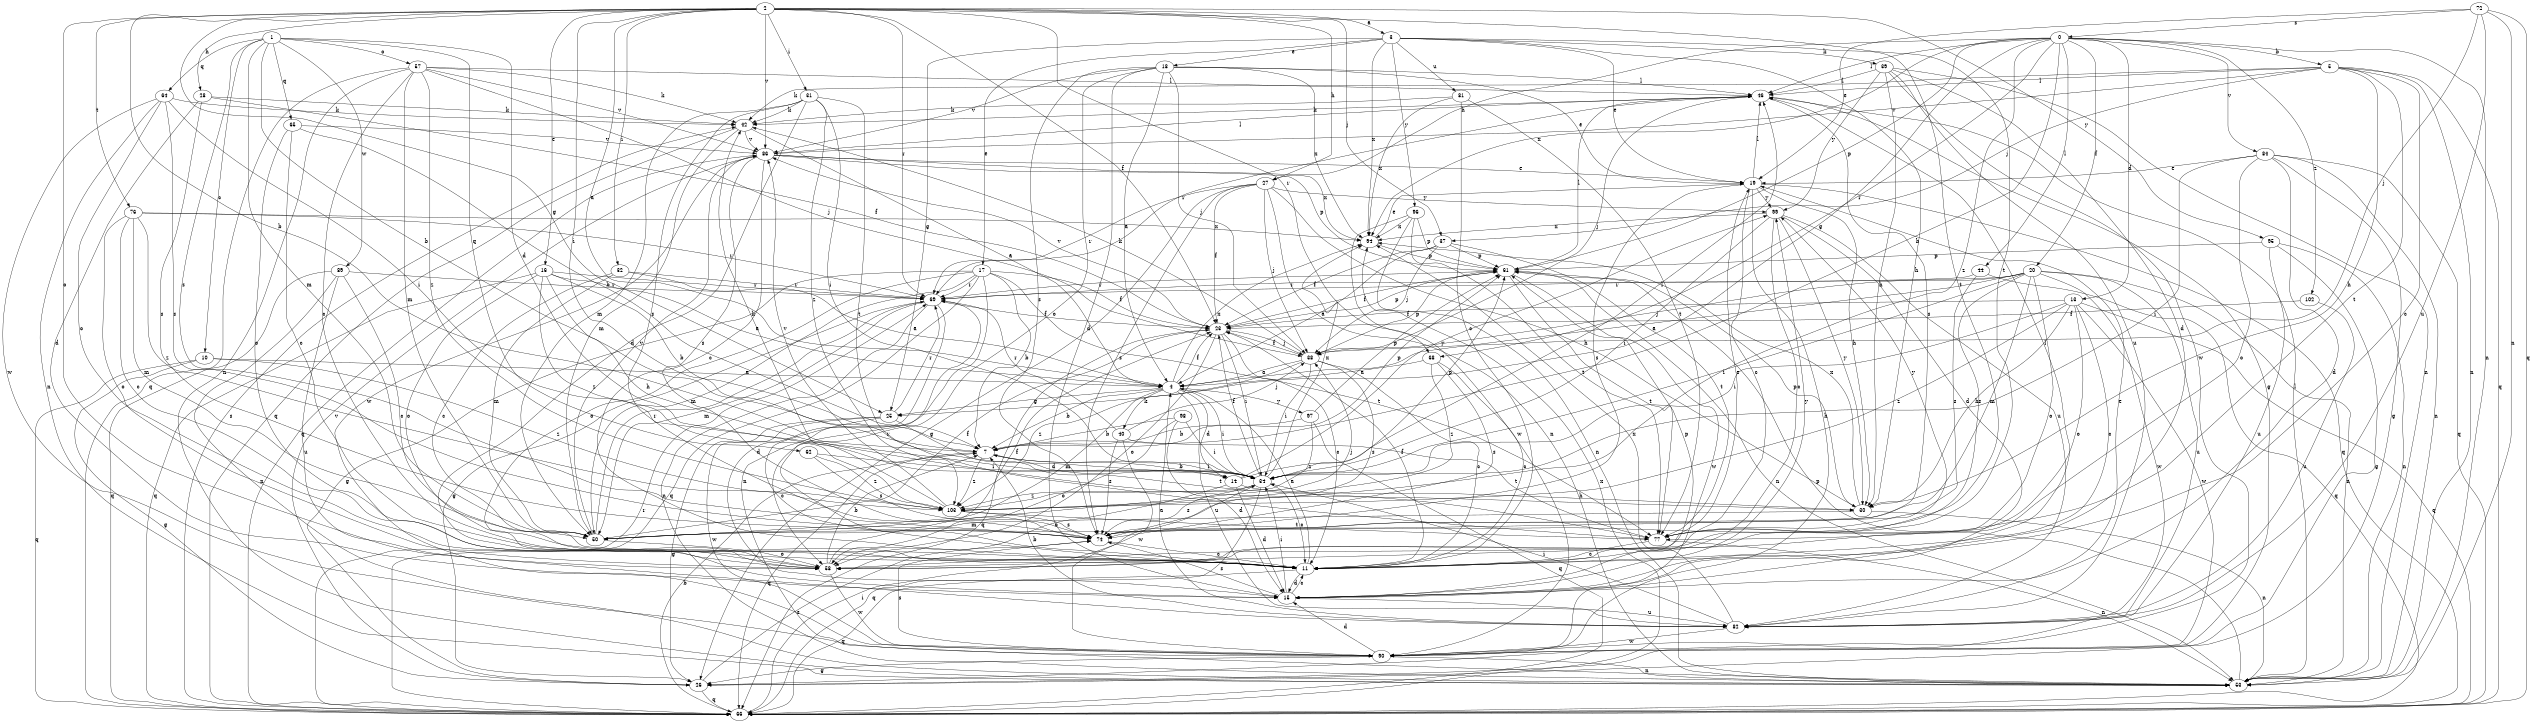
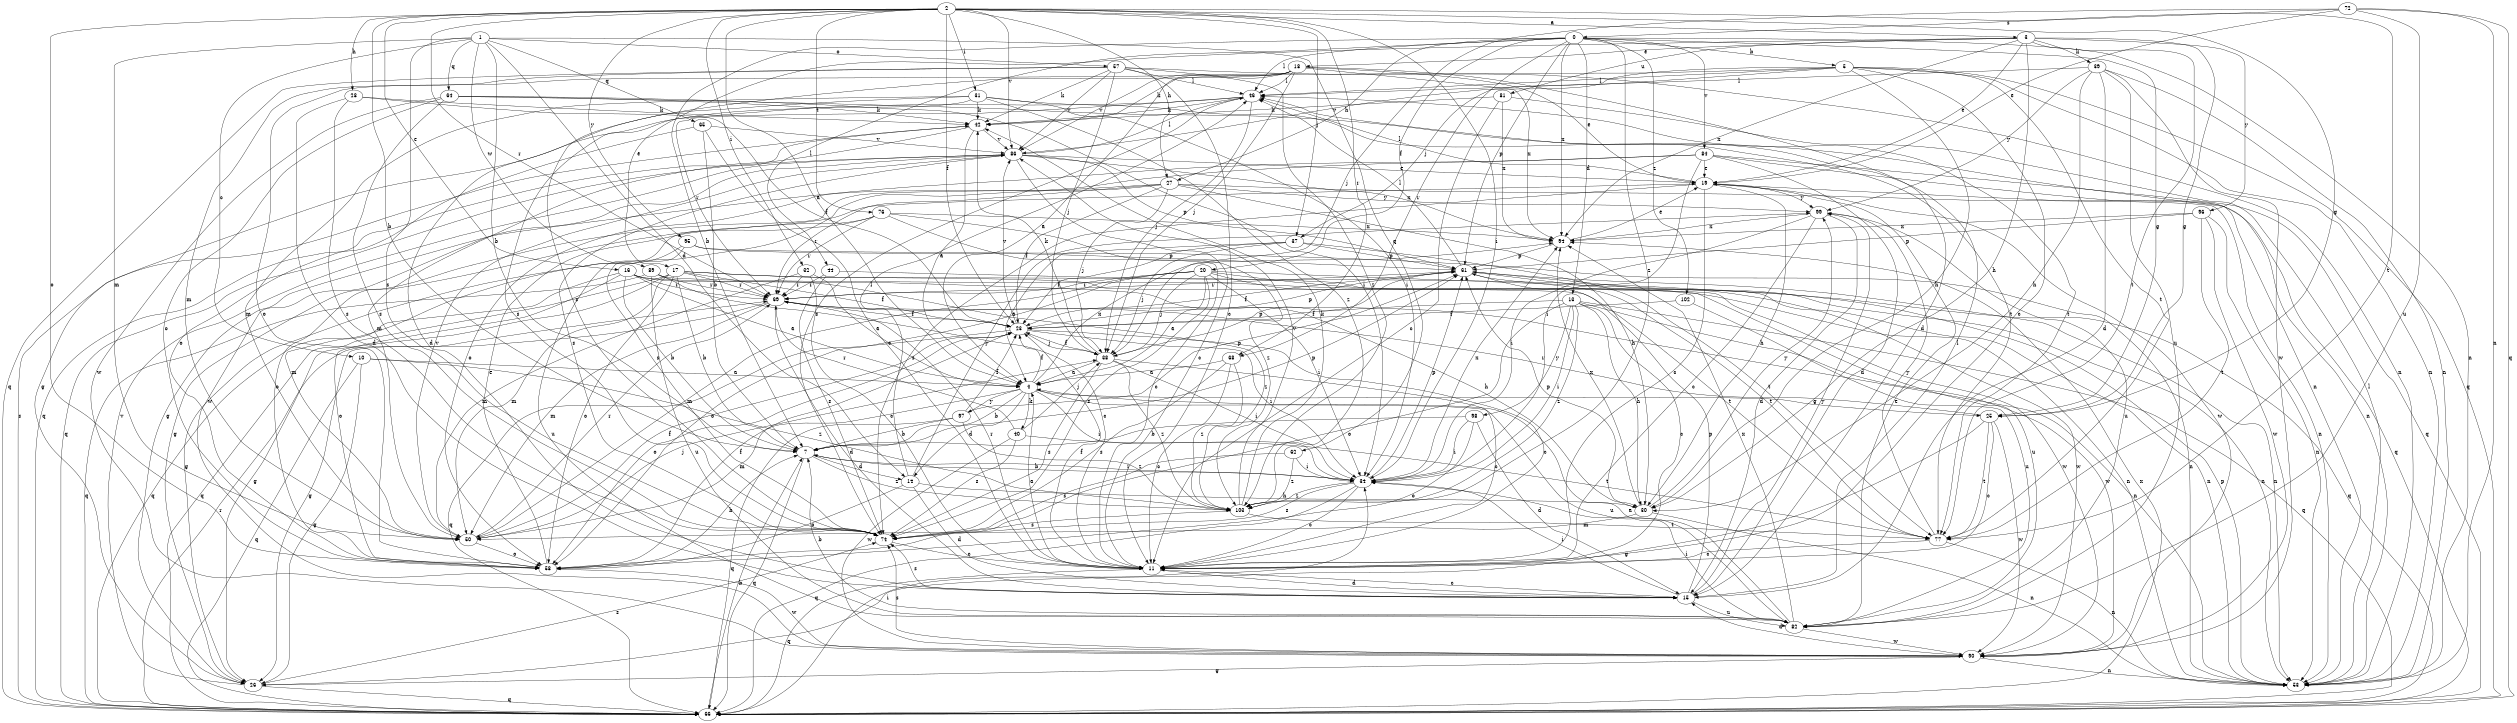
edge "99" -> "30": reversed
edge "13" -> "98": added, label "y"
edge "34" -> "23": now "97" -> "23"
edge "19" -> "90": label "h" -> "w"
